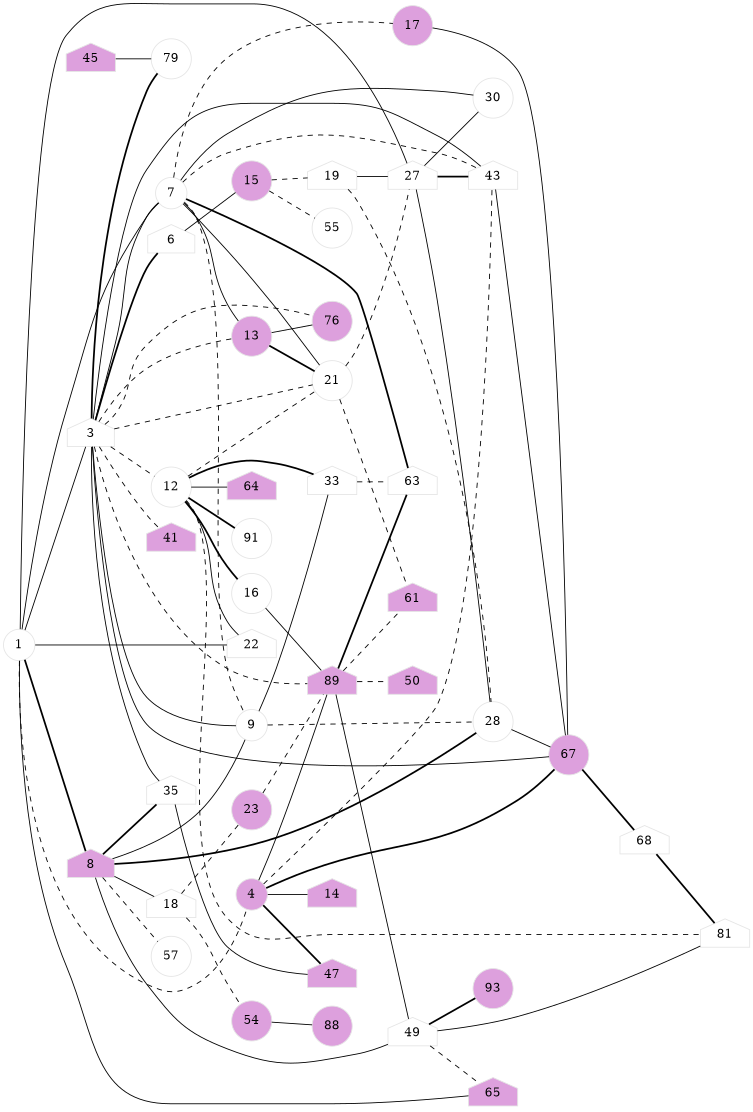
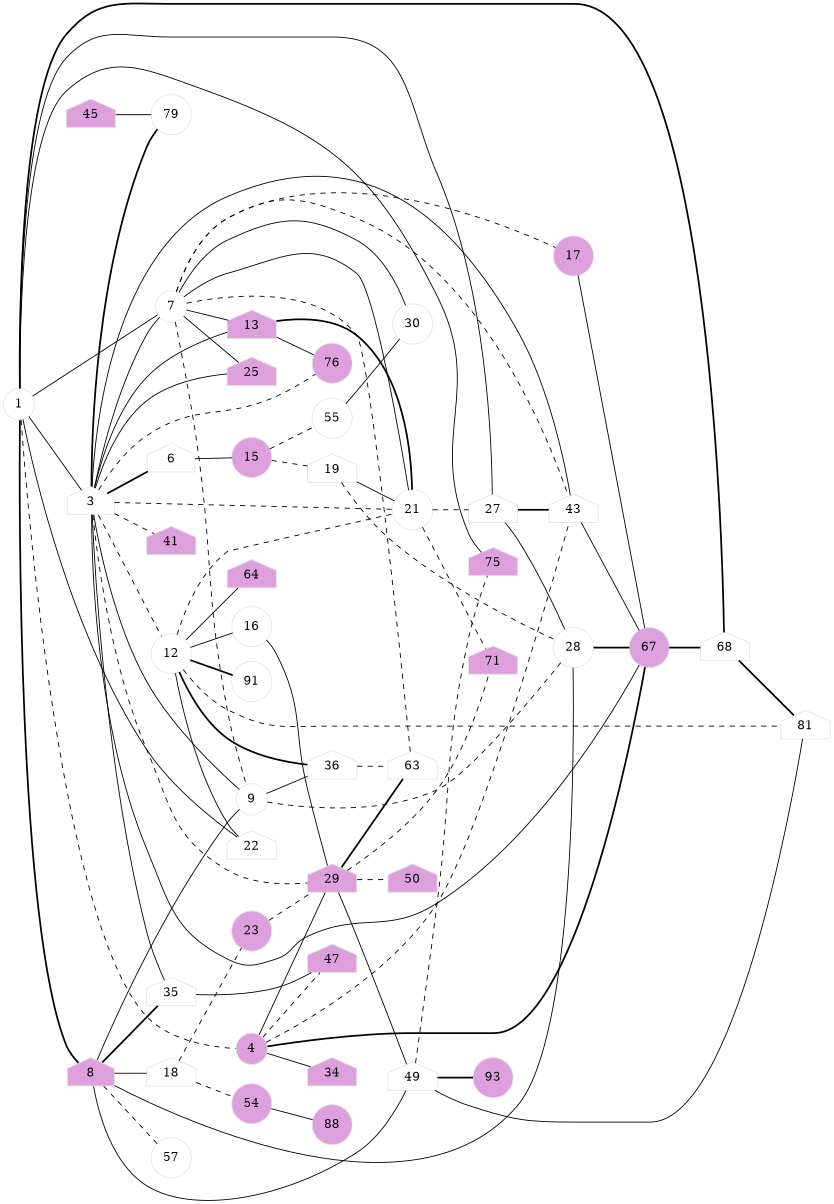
edge "1" -- "68": added
edge "30" -- "27": now "30" -- "55"
edge "19" -- "27": now "19" -- "21"
edge "7" -- "63": style bold -> dashed
node "13": shape circle -> house
edge "13" -- "3": style dashed -> solid
node "25": added
node "33": label "33" -> "36"
edge "12" -- "16": style bold -> solid
node "61": label "61" -> "71"
node "89": label "89" -> "29"
edge "28" -- "67": style solid -> bold
edge "28" -- "8": style bold -> solid
node "14": label "14" -> "34"
edge "4" -- "47": style bold -> dashed
node "65": label "65" -> "75"
